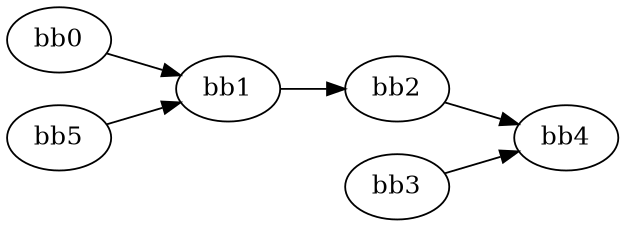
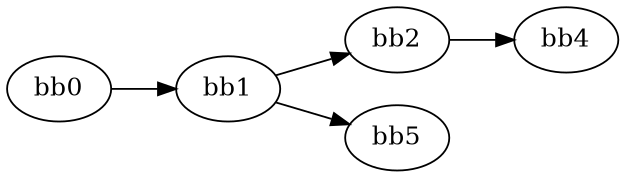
edge "bb5" -> "bb1": reversed
node "bb3": removed
